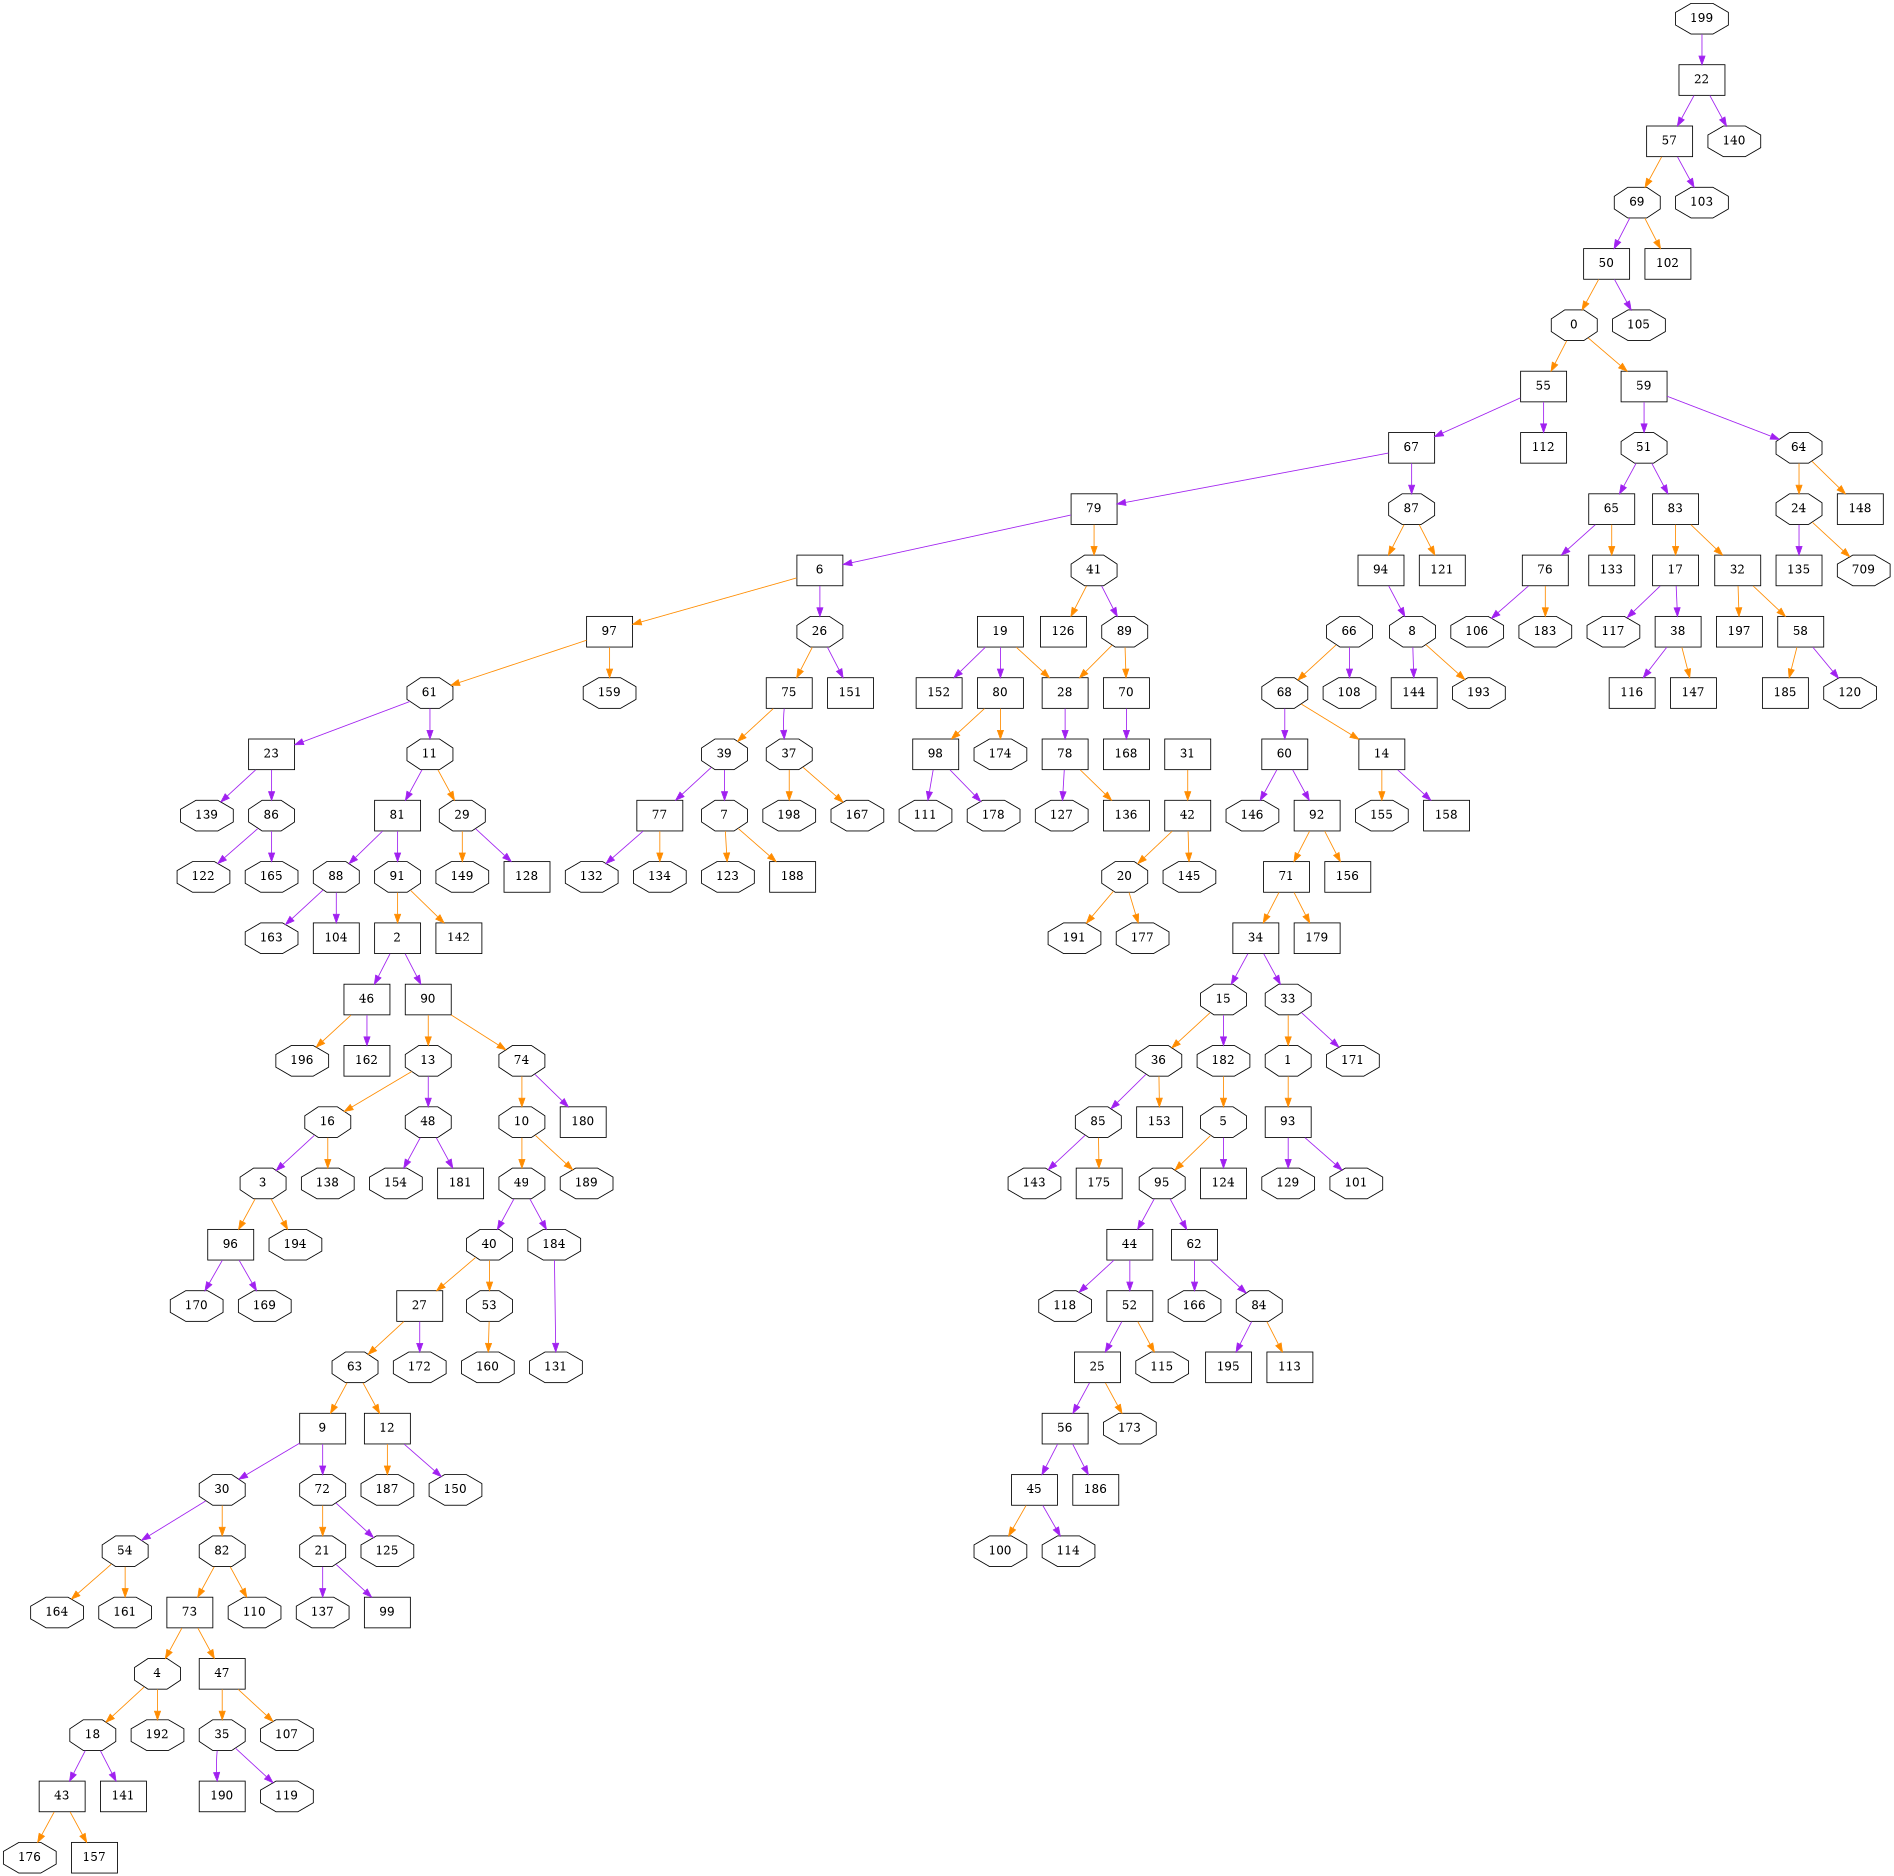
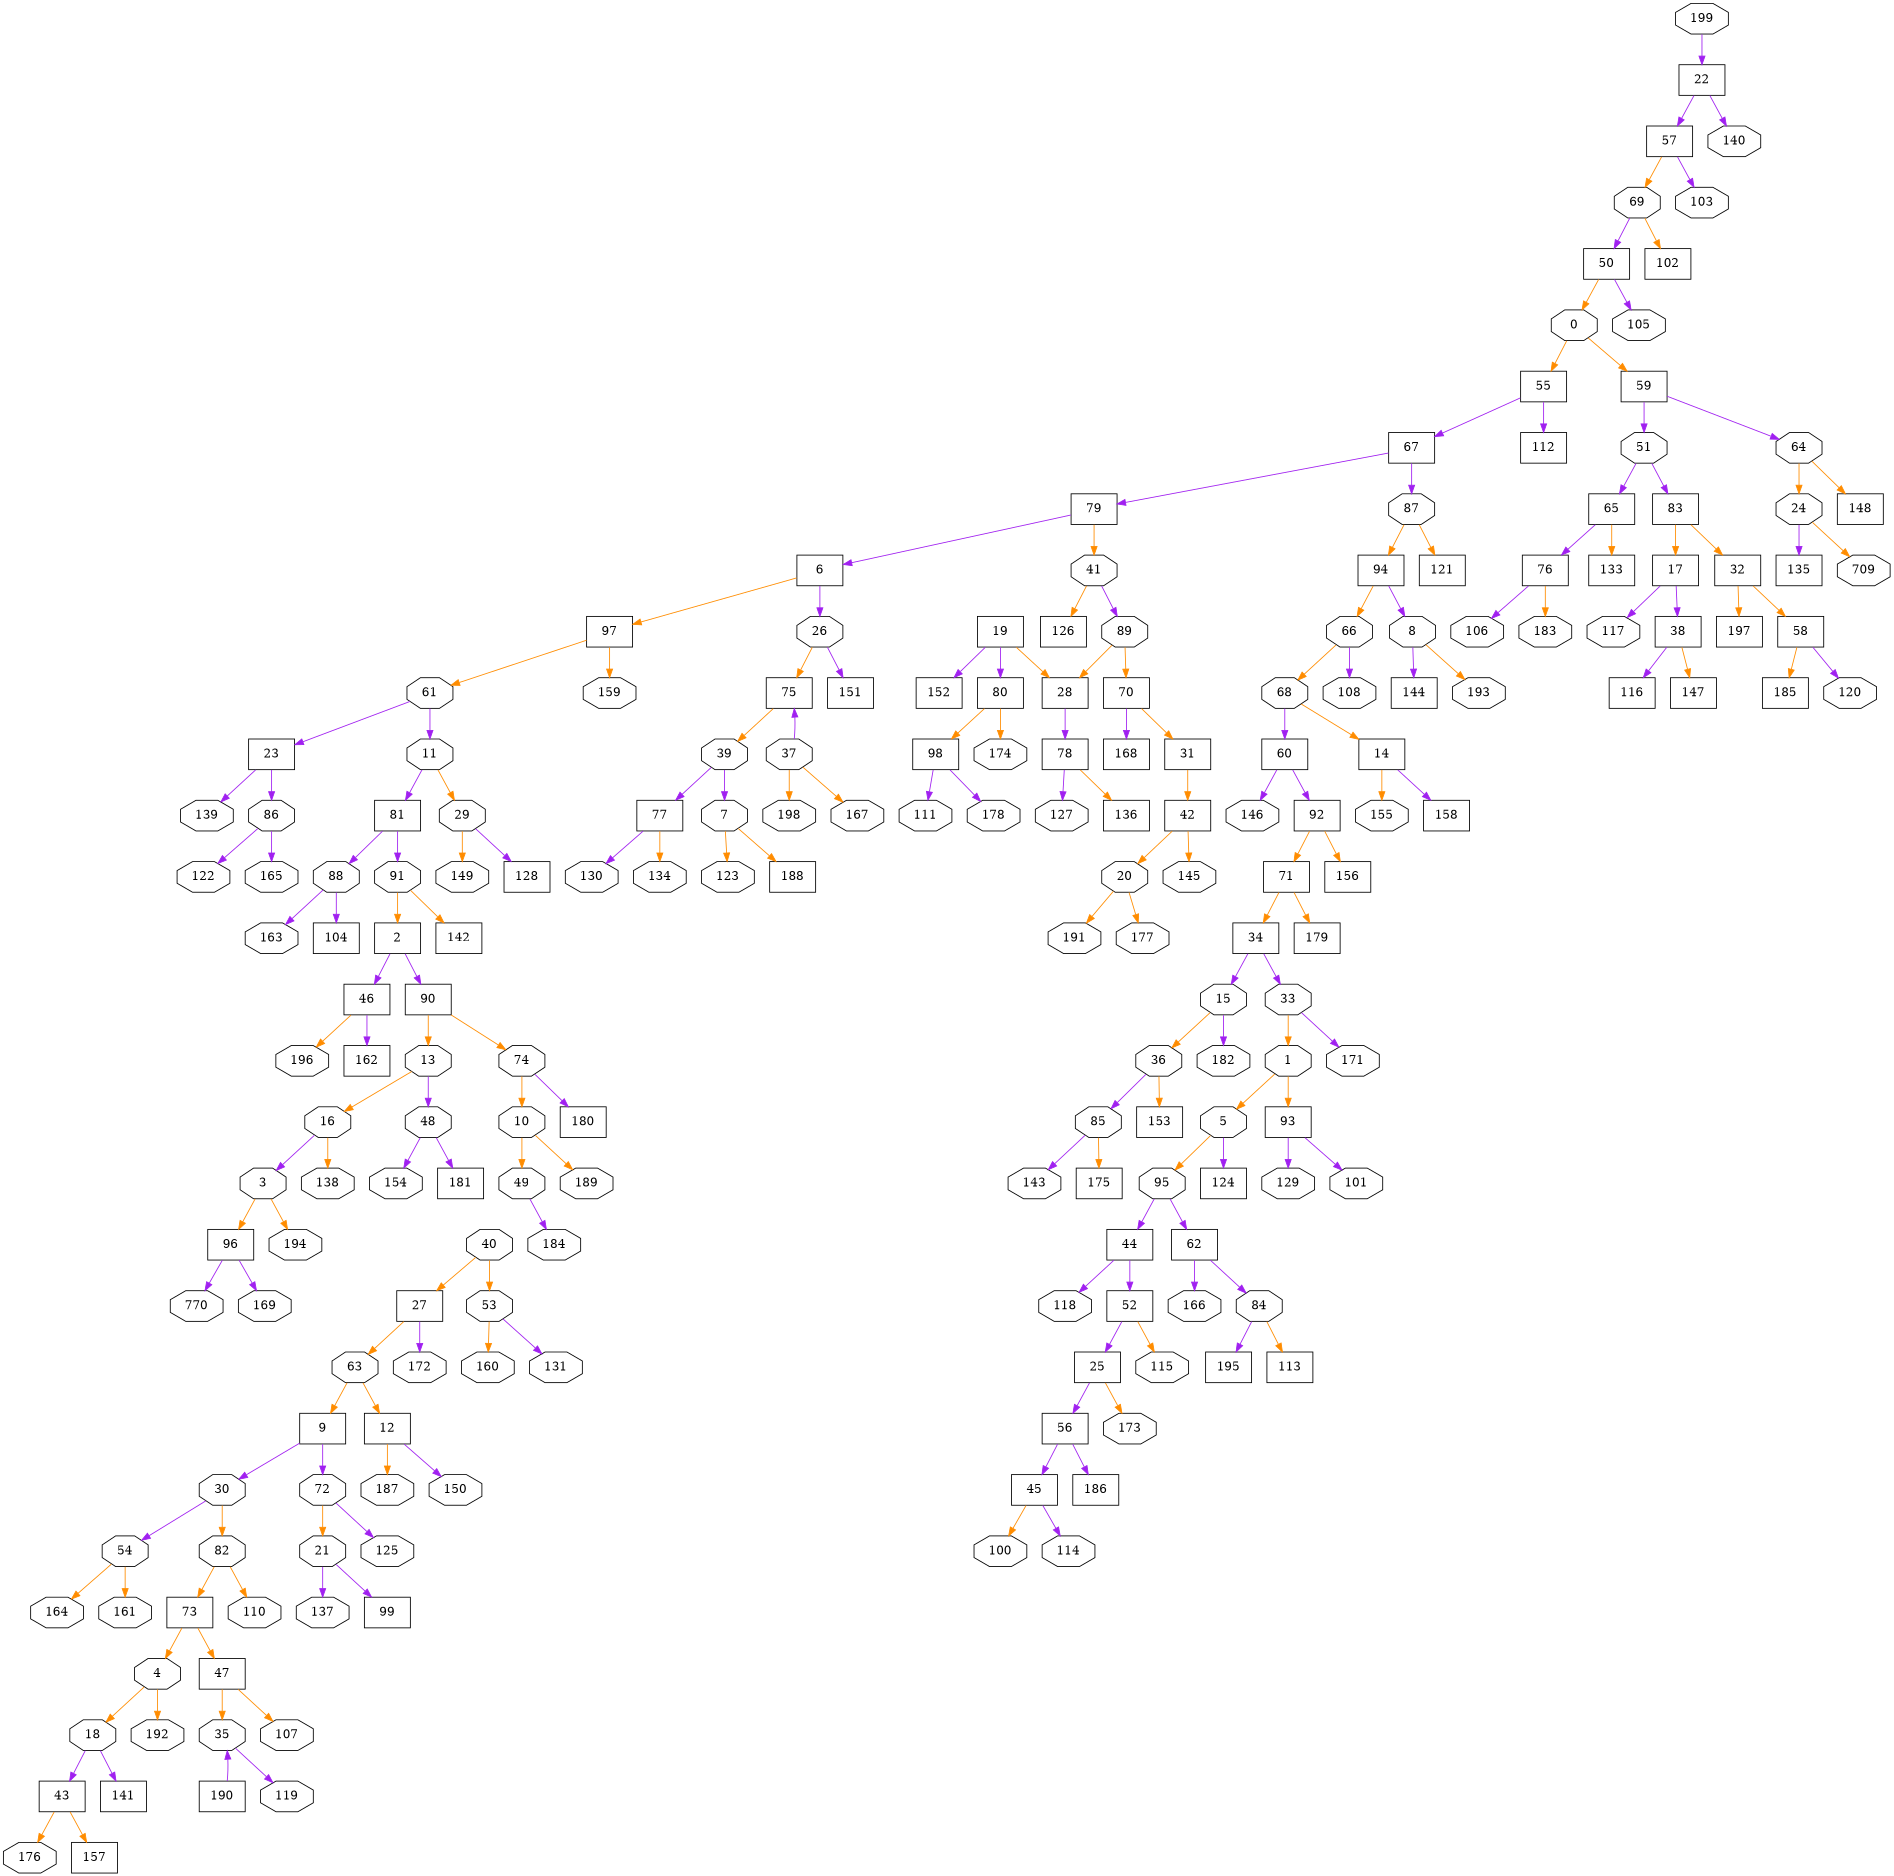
edge "94" -> "66": added
edge "75" -> "37": reversed
edge "70" -> "31": added
node "132": label "132" -> "130"
edge "182" -> "5": now "1" -> "5"
edge "49" -> "40": removed
edge "184" -> "131": now "53" -> "131"
node "170": label "170" -> "770"
edge "35" -> "190": reversed
